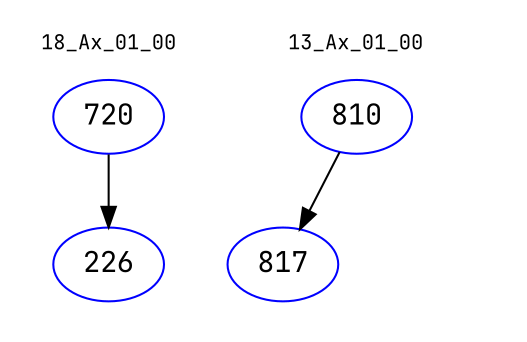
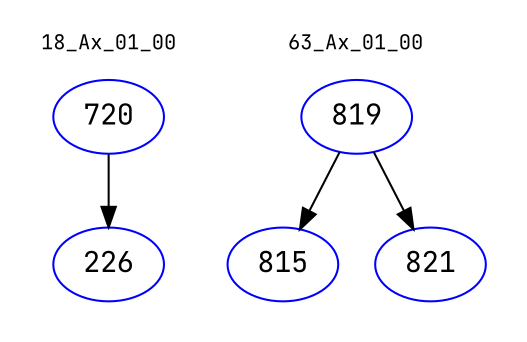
cluster "13_Ax_01_00": label "13_Ax_01_00" -> "63_Ax_01_00"
node "810": label "810" -> "819"
node "817": label "817" -> "815"
node "821": added
